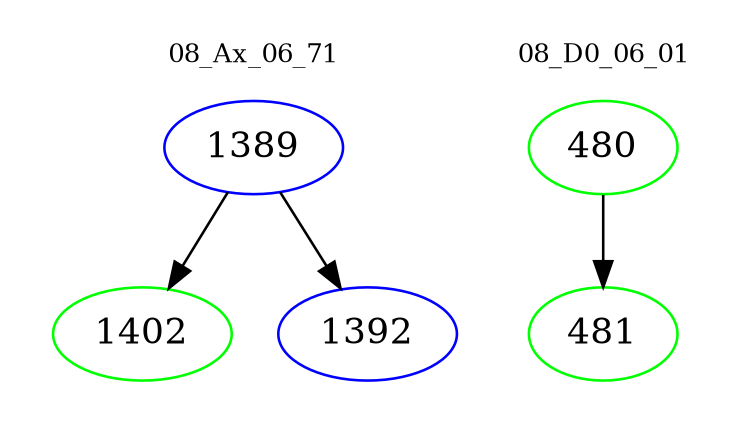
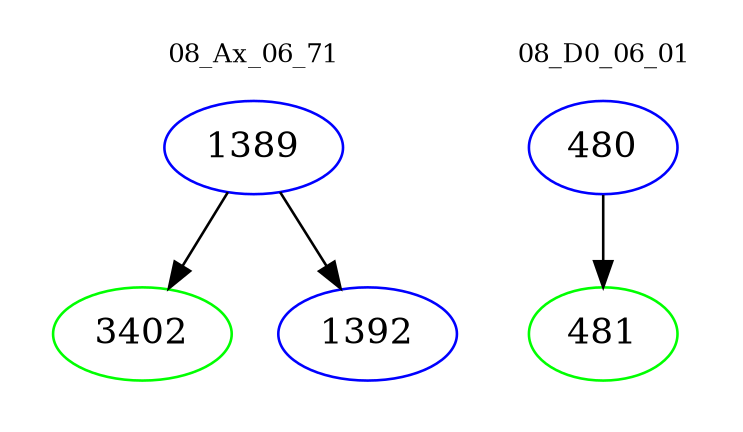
node "480": color green -> blue
node "1402": label "1402" -> "3402"
